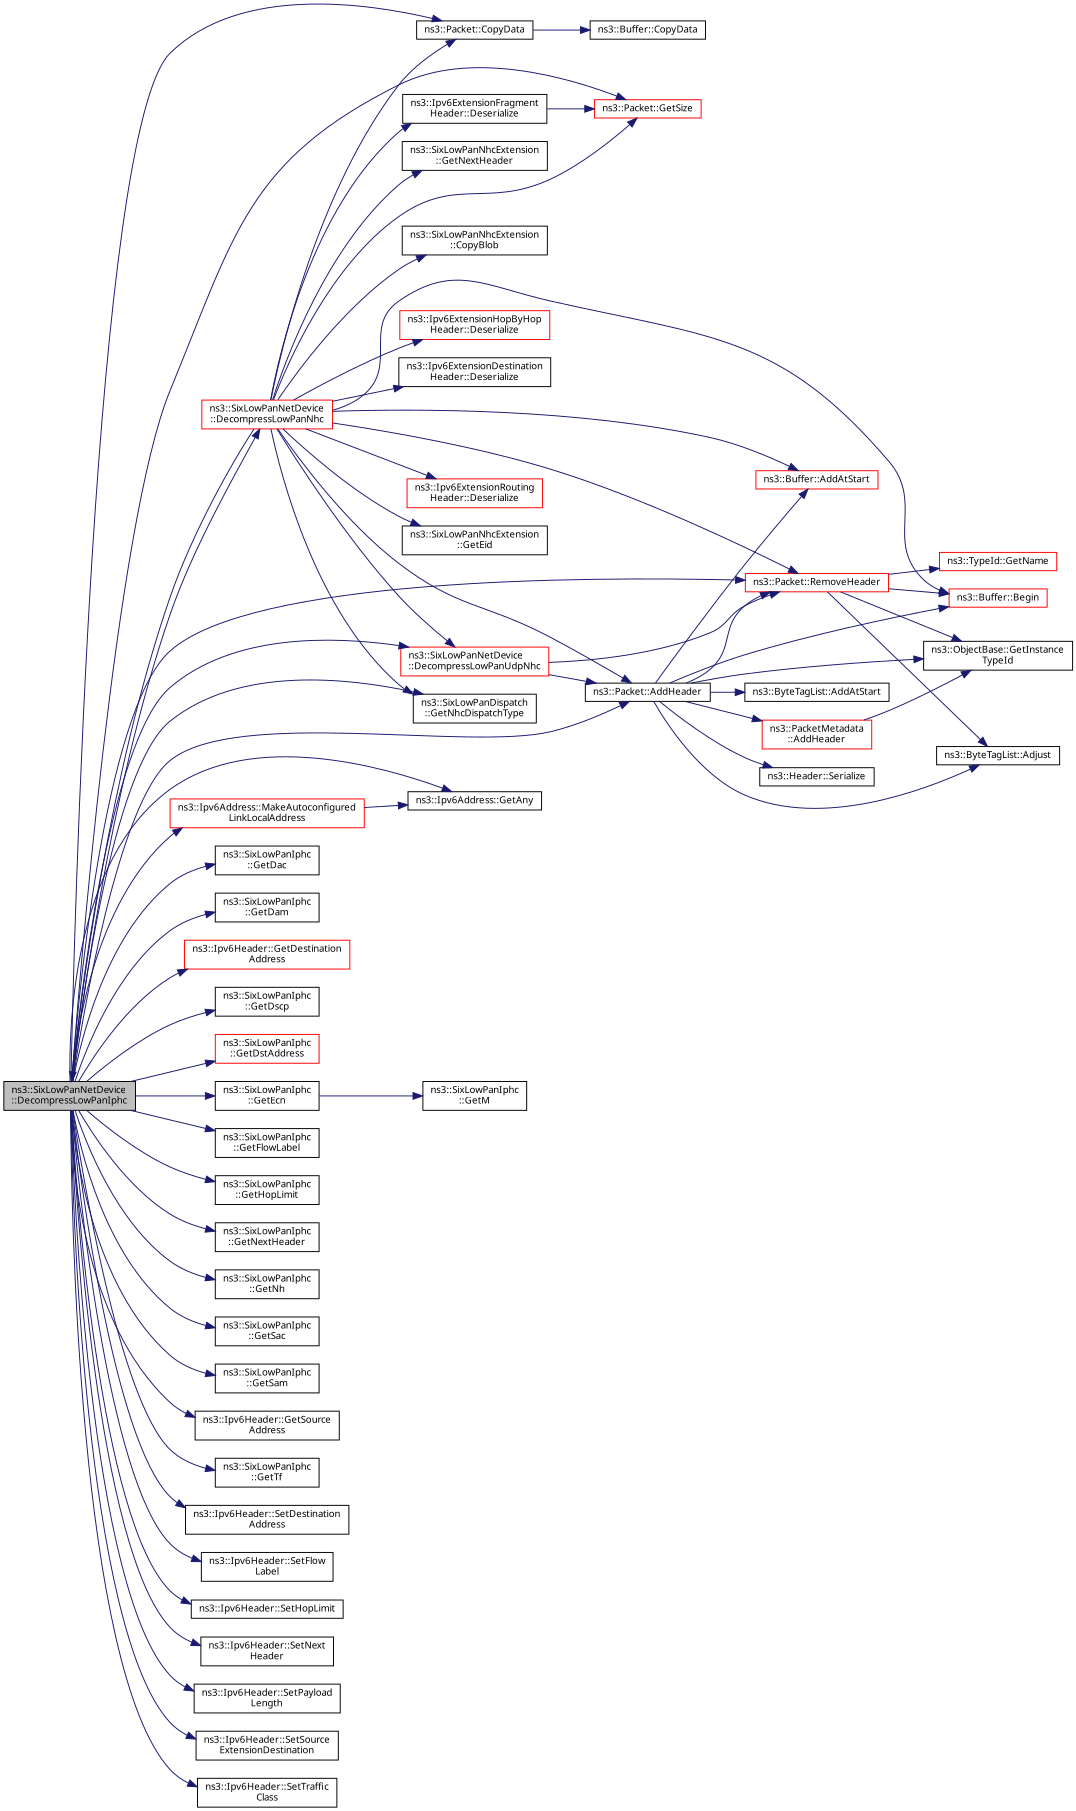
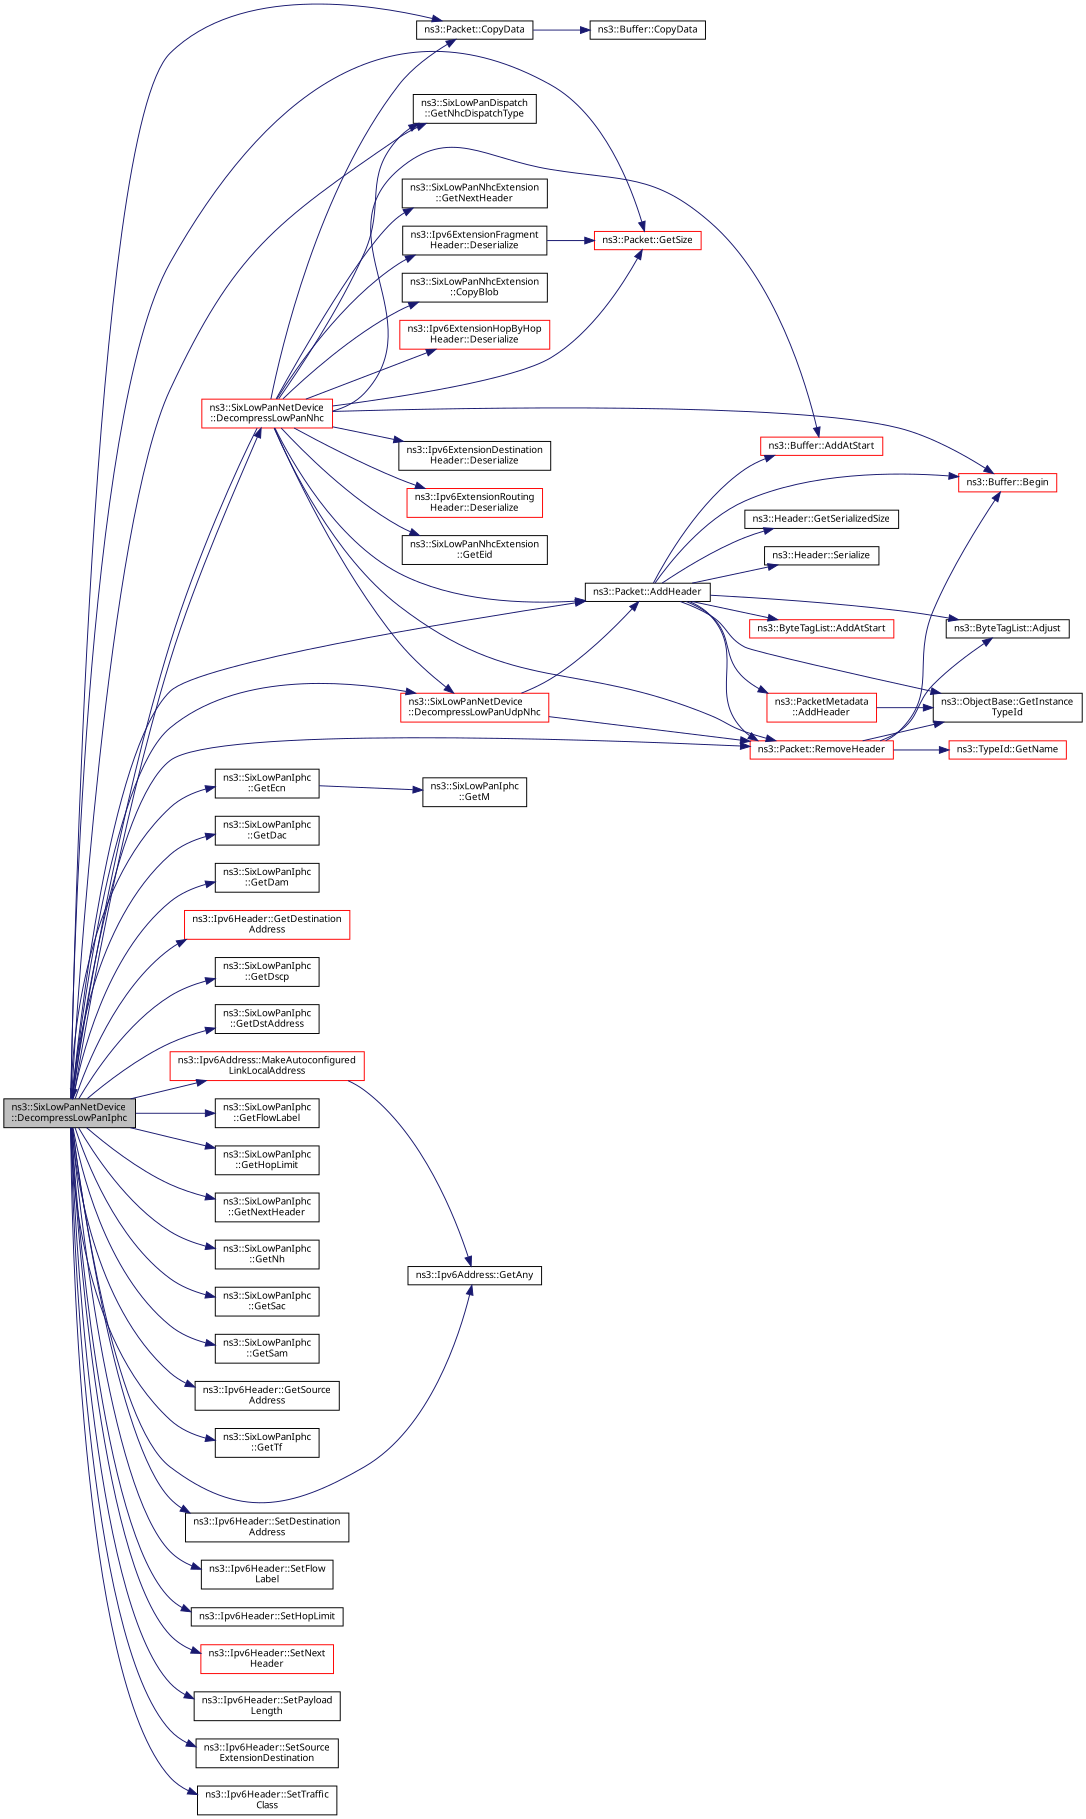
node "ns3::Header::GetSerializedSize": added
node "ns3::ByteTagList::AddAtStart": color black -> red
node "ns3::SixLowPanIphc ::GetDstAddress": color red -> black
node "ns3::Ipv6Header::SetNext Header": color black -> red
